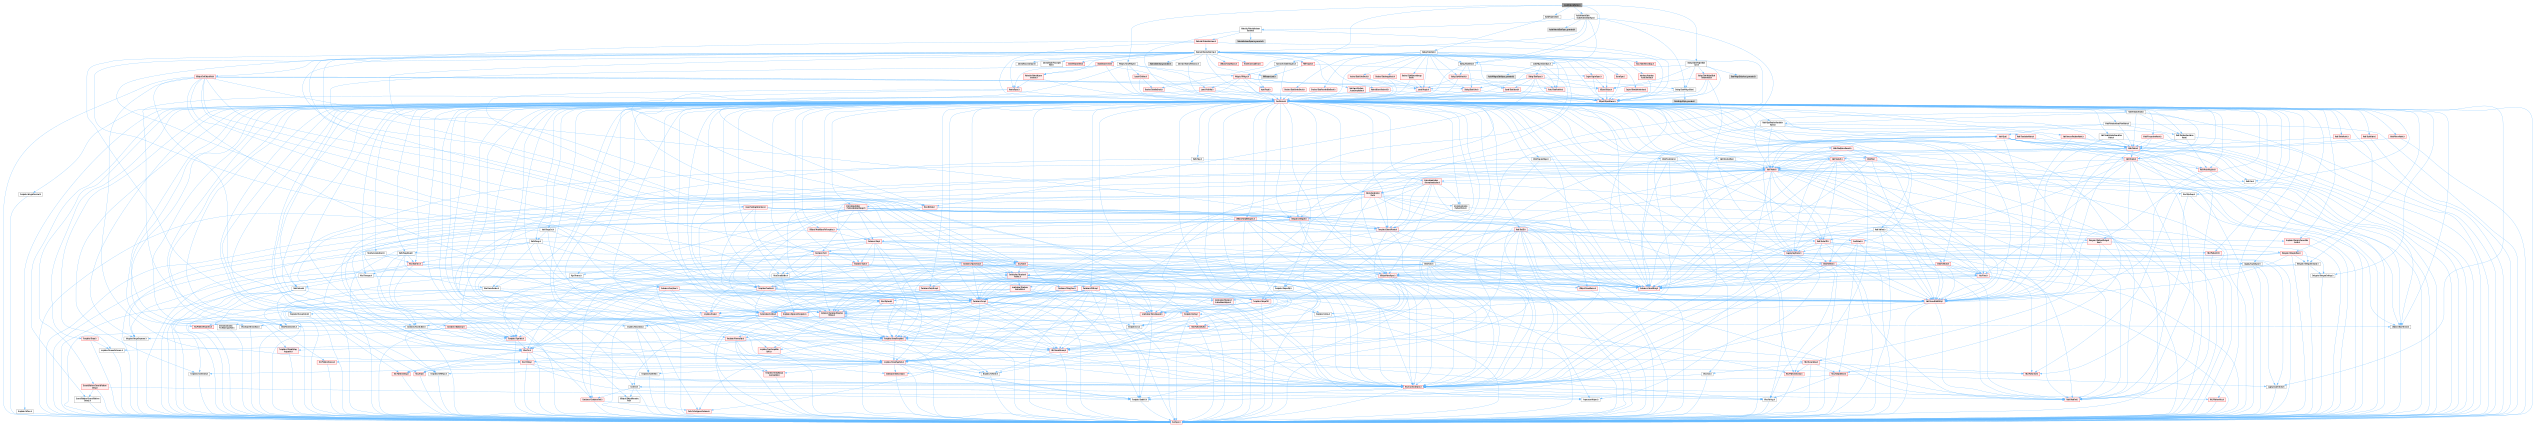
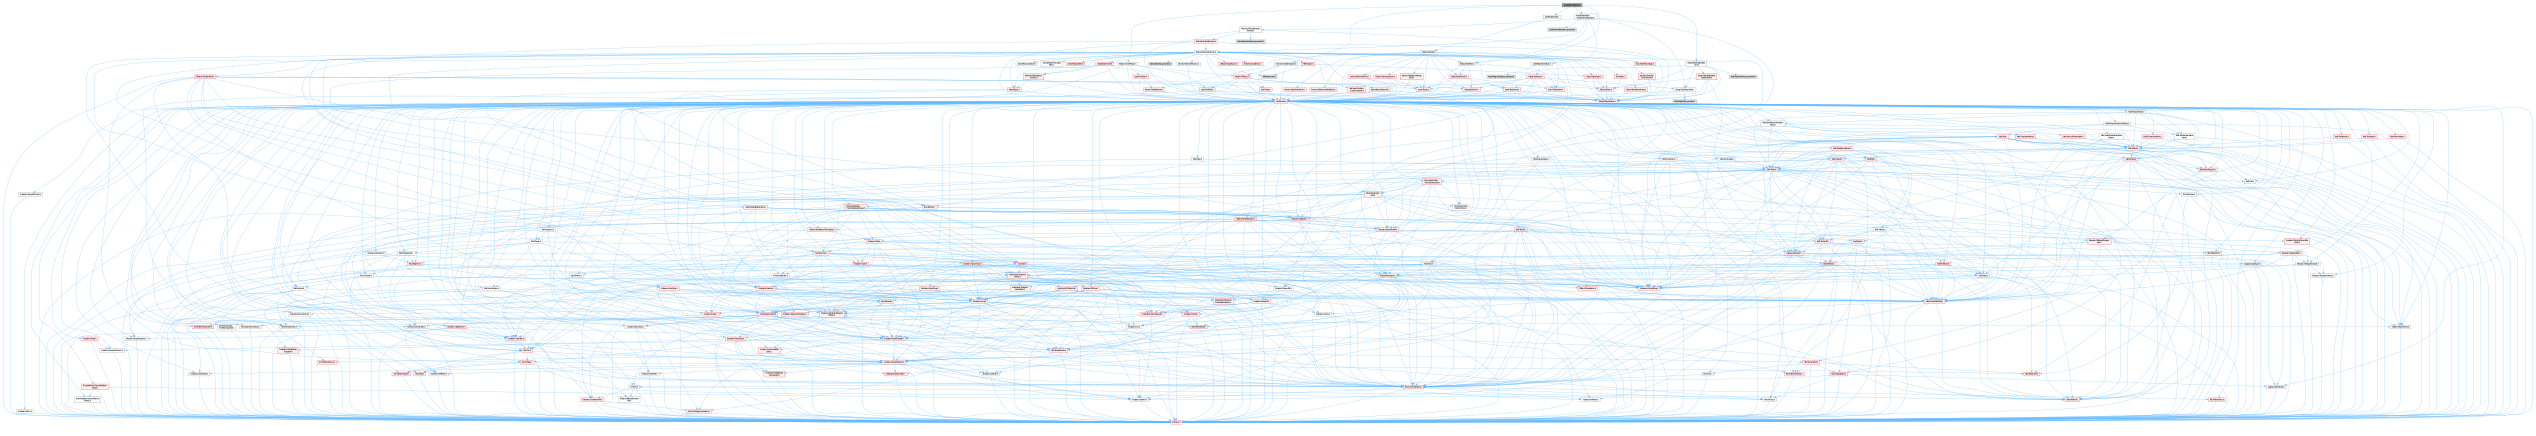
node "Containers/StringConv.h": label "Containers/StringConv.h" -> "LogVerbosity/StringConv.h"
